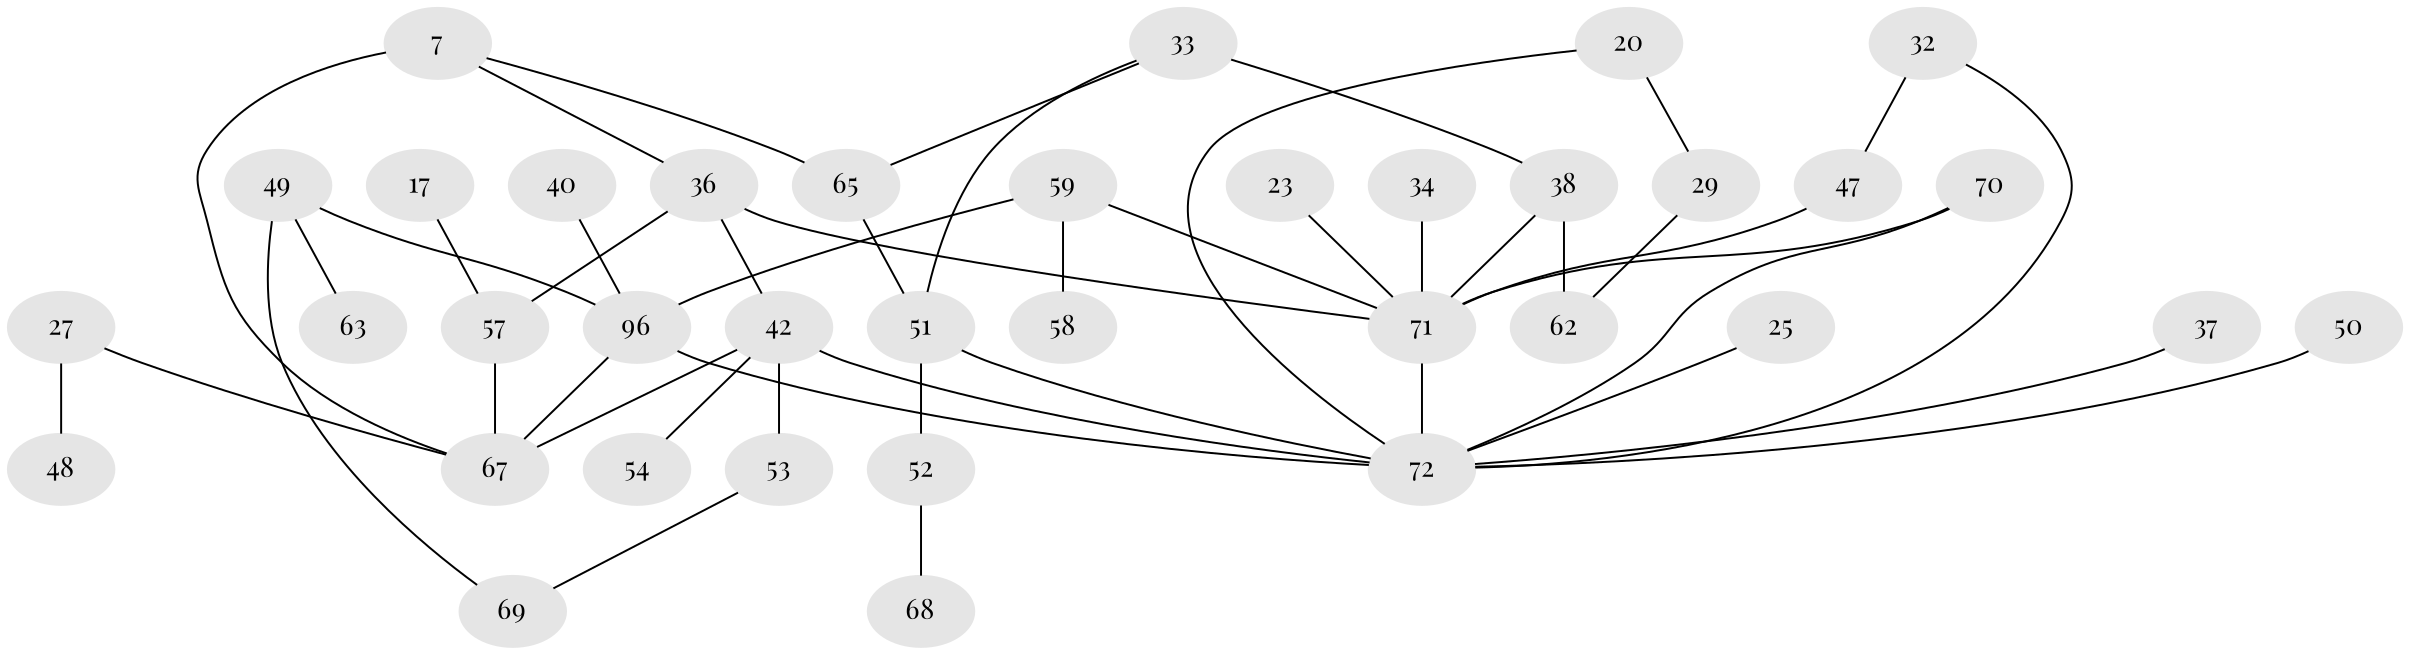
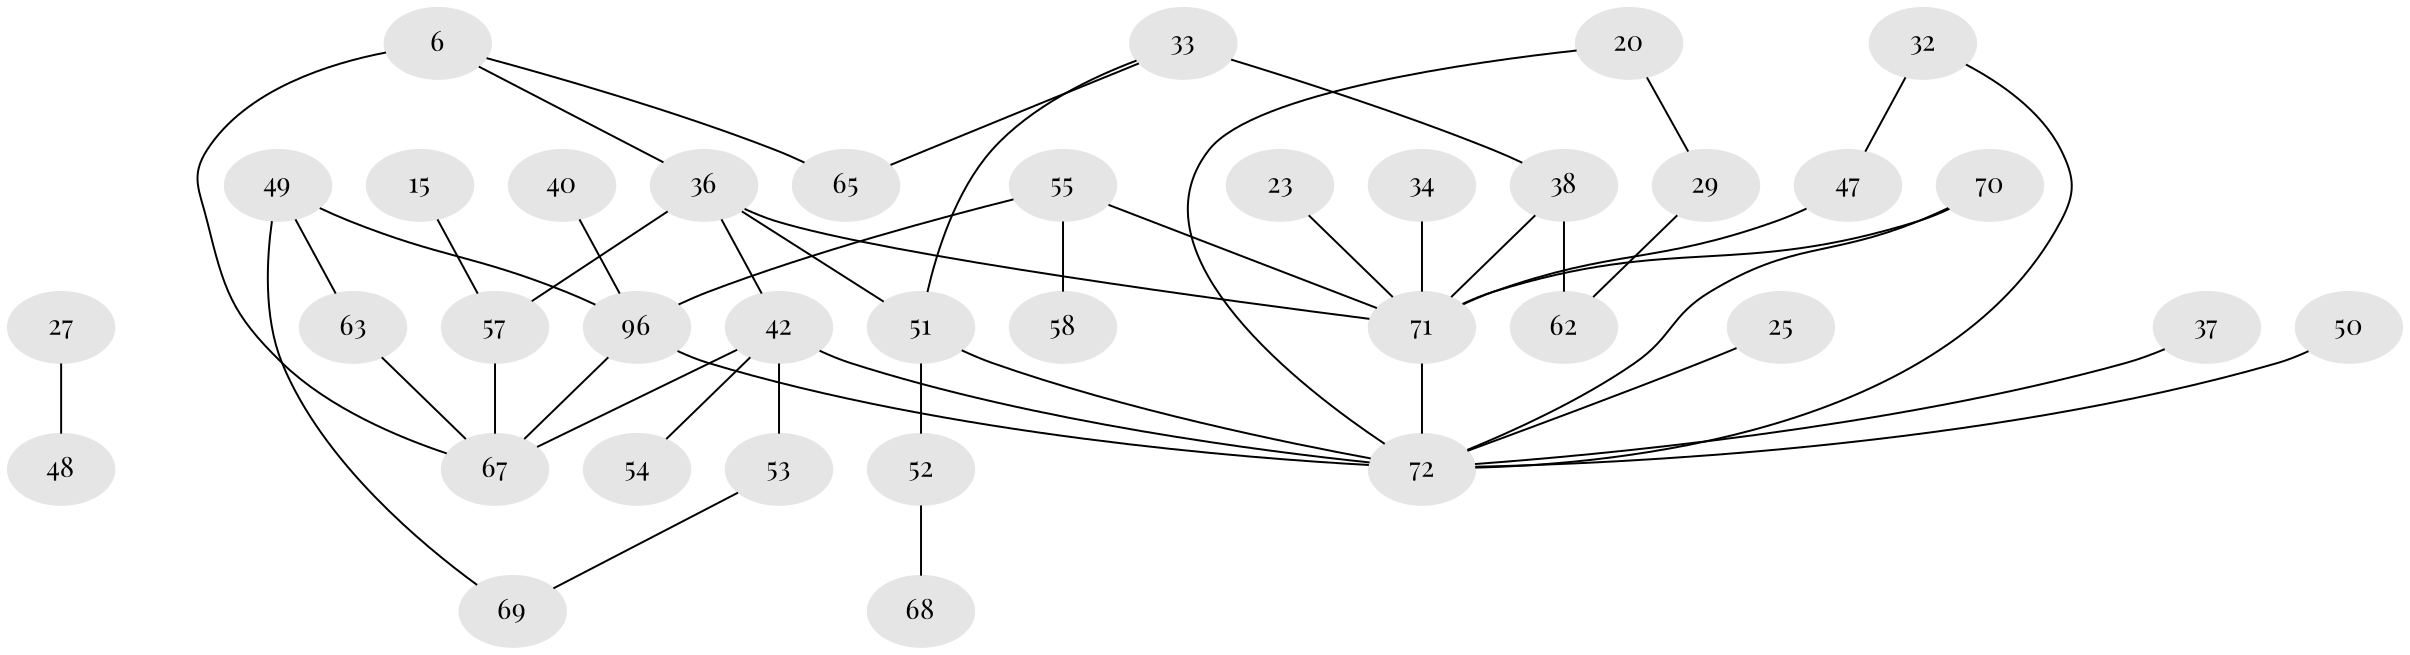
node "7": label "7" -> "6"
node "17": label "17" -> "15"
node "59": label "59" -> "55"
edge "65" -- "51": now "36" -- "51"
edge "27" -- "67": now "63" -- "67"
